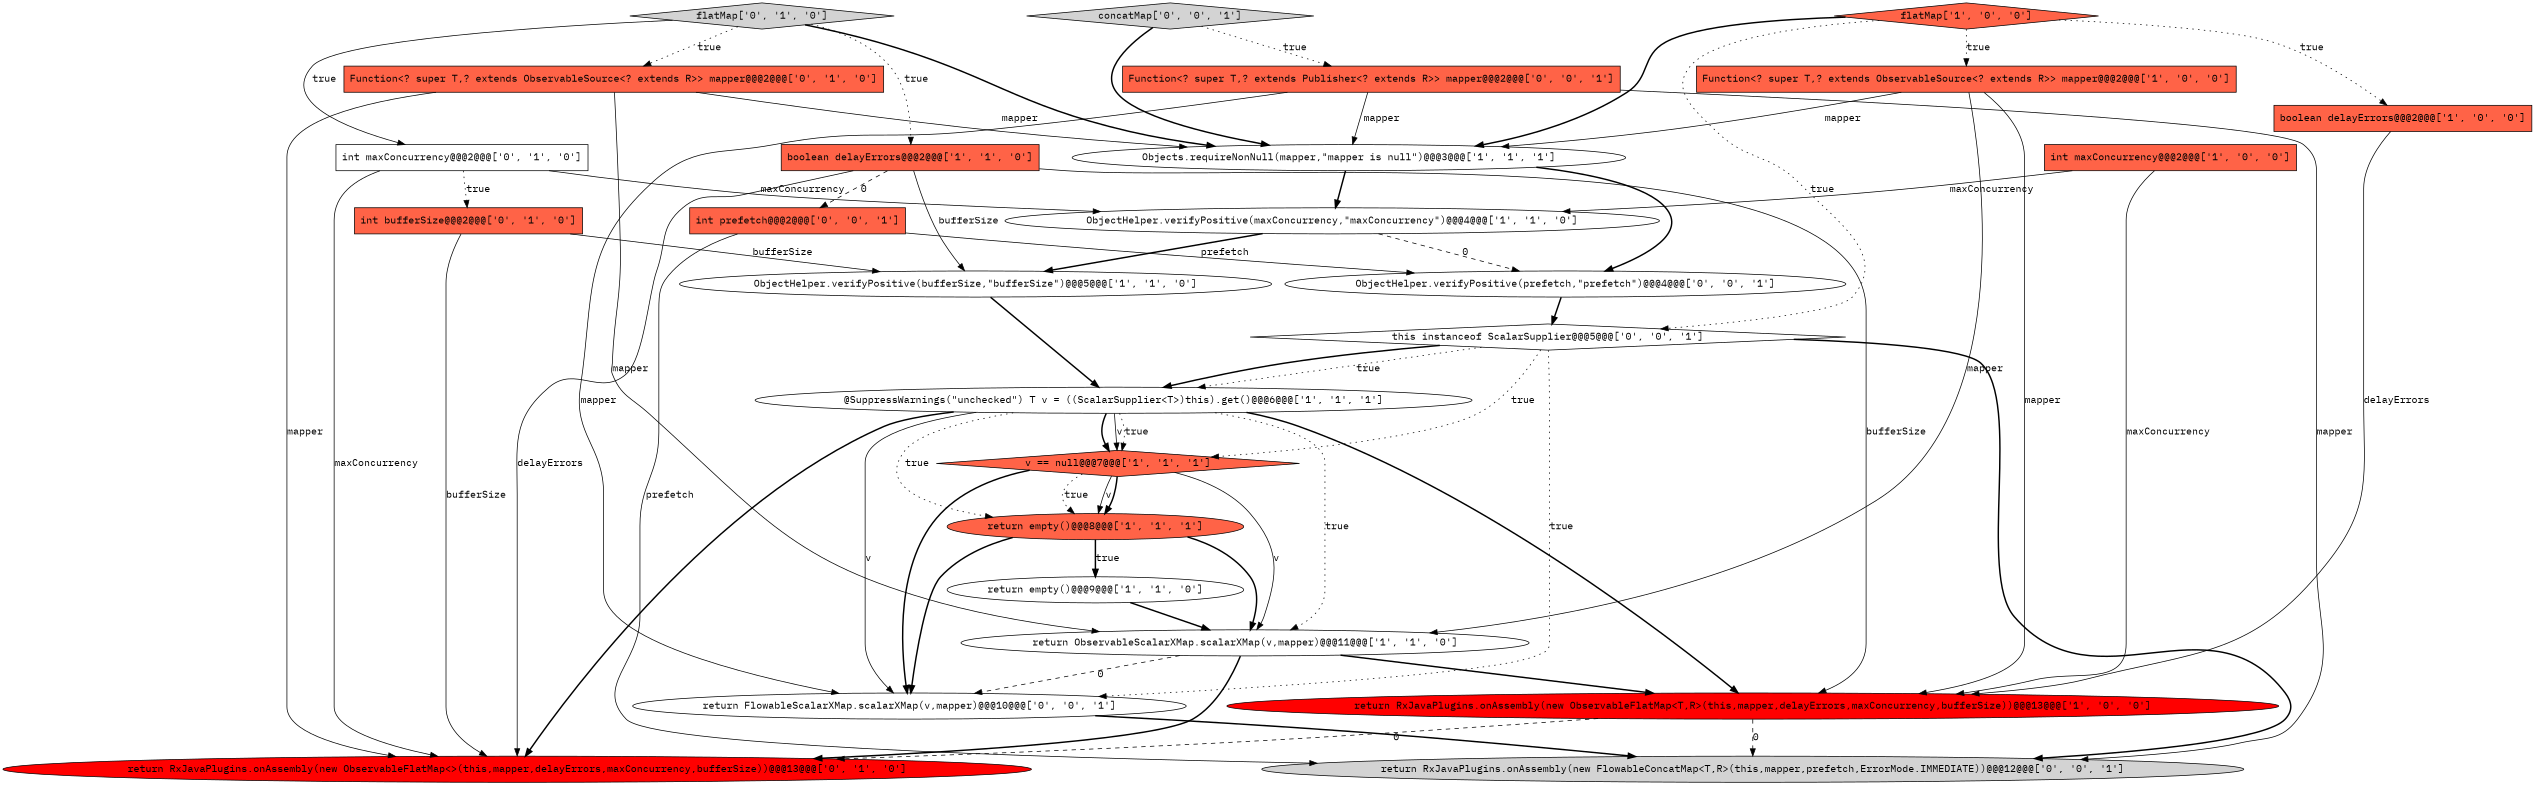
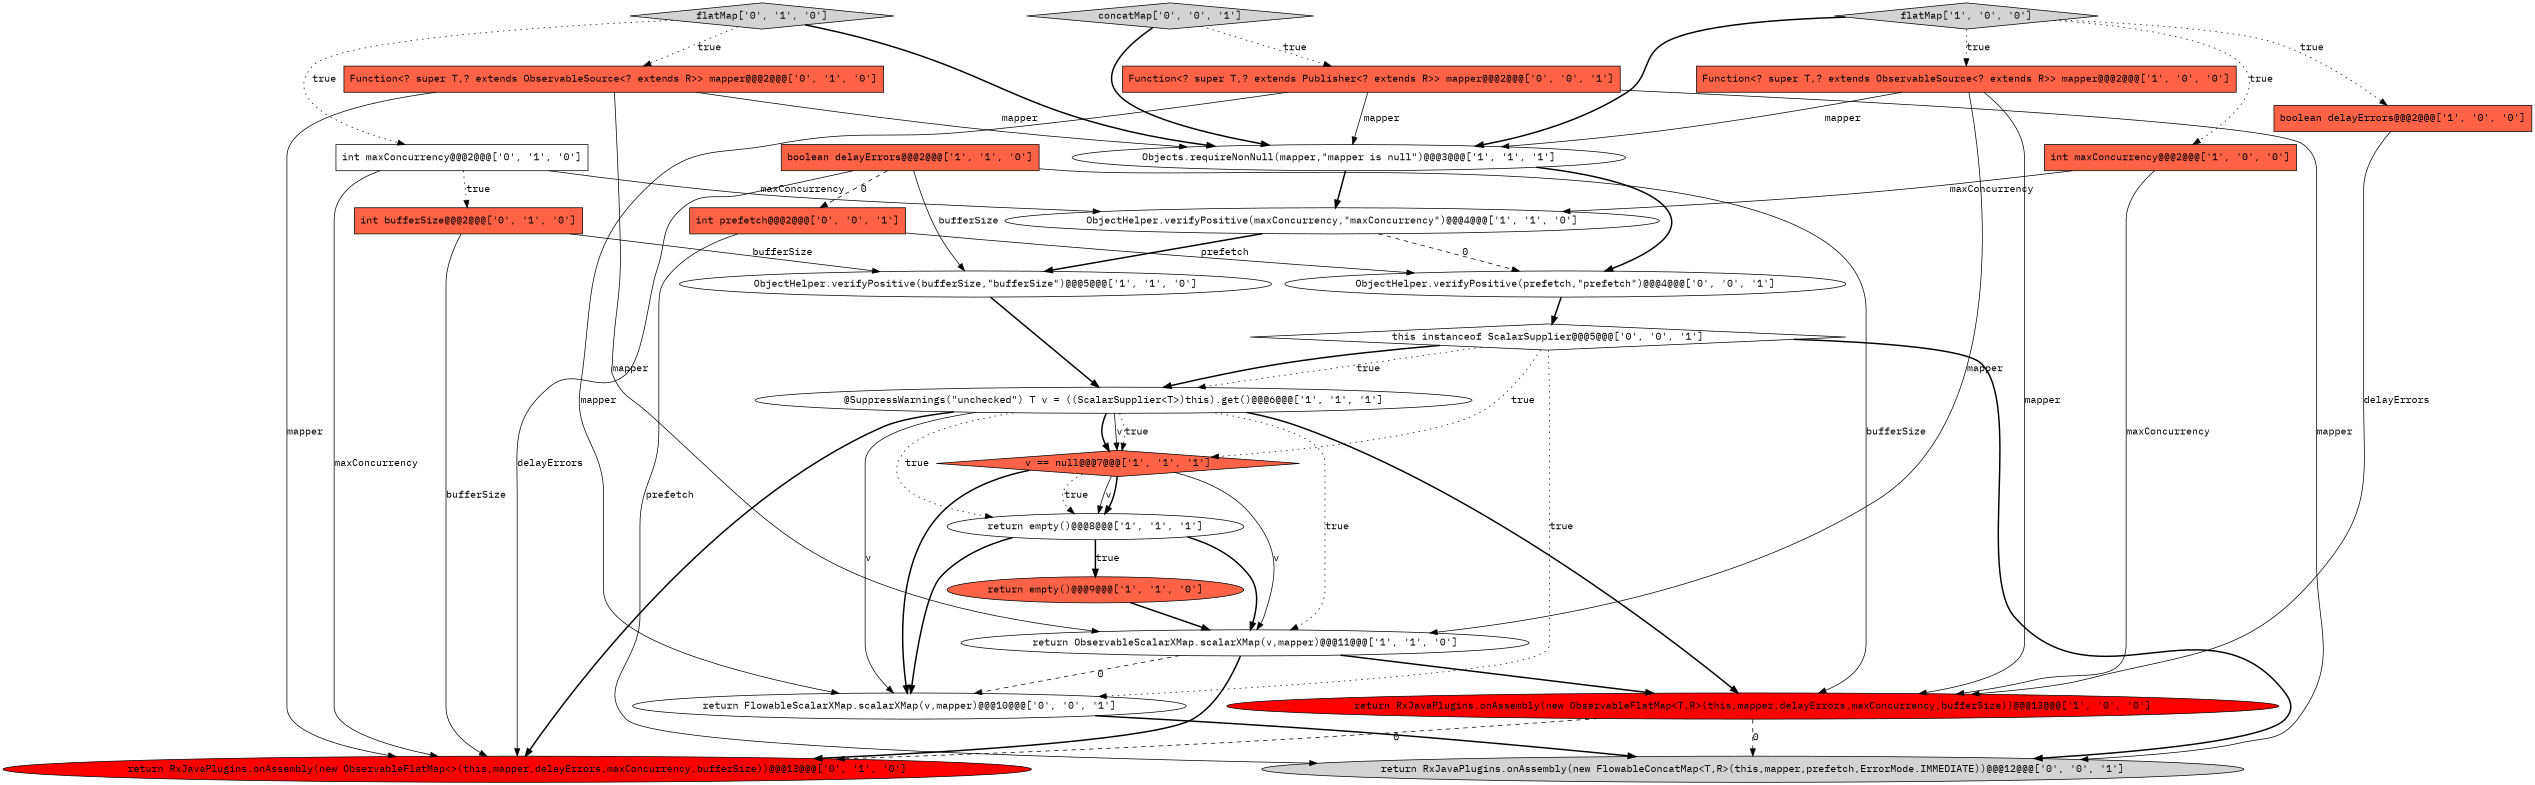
node "flatMap['1', '0', '0']": fillcolor tomato -> lightgray
edge "flatMap['0', '1', '0']" -> "int maxConcurrency@@@2@@@['0', '1', '0']": style solid -> dotted
edge "flatMap['0', '1', '0']" -> "boolean delayErrors@@@2@@@['1', '1', '0']": removed, label "true"
edge "flatMap['1', '0', '0']" -> "this instanceof ScalarSupplier@@@5@@@['0', '0', '1']": now "flatMap['1', '0', '0']" -> "int maxConcurrency@@@2@@@['1', '0', '0']"
node "return empty()@@@8@@@['1', '1', '1']": fillcolor tomato -> white
node "return empty()@@@9@@@['1', '1', '0']": fillcolor white -> tomato
